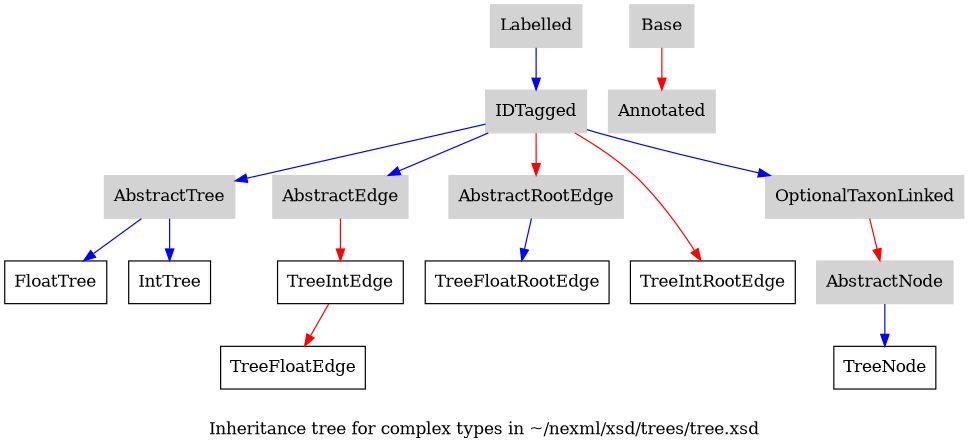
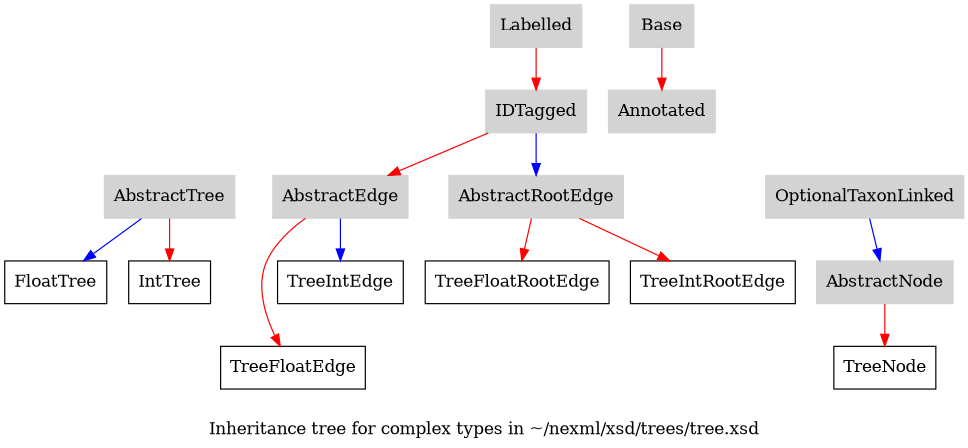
edge "Labelled" -> "IDTagged": color blue -> red
edge "IDTagged" -> "AbstractRootEdge": color red -> blue
edge "IDTagged" -> "AbstractTree": removed
edge "IDTagged" -> "AbstractEdge": color blue -> red
edge "IDTagged" -> "OptionalTaxonLinked": removed
edge "IDTagged" -> "TreeIntRootEdge": now "AbstractRootEdge" -> "TreeIntRootEdge"
edge "AbstractTree" -> "IntTree": color blue -> red
edge "AbstractEdge" -> "TreeIntEdge": color red -> blue
edge "AbstractRootEdge" -> "TreeFloatRootEdge": color blue -> red
edge "OptionalTaxonLinked" -> "AbstractNode": color red -> blue
edge "AbstractNode" -> "TreeNode": color blue -> red
edge "TreeIntEdge" -> "TreeFloatEdge": now "AbstractEdge" -> "TreeFloatEdge"
